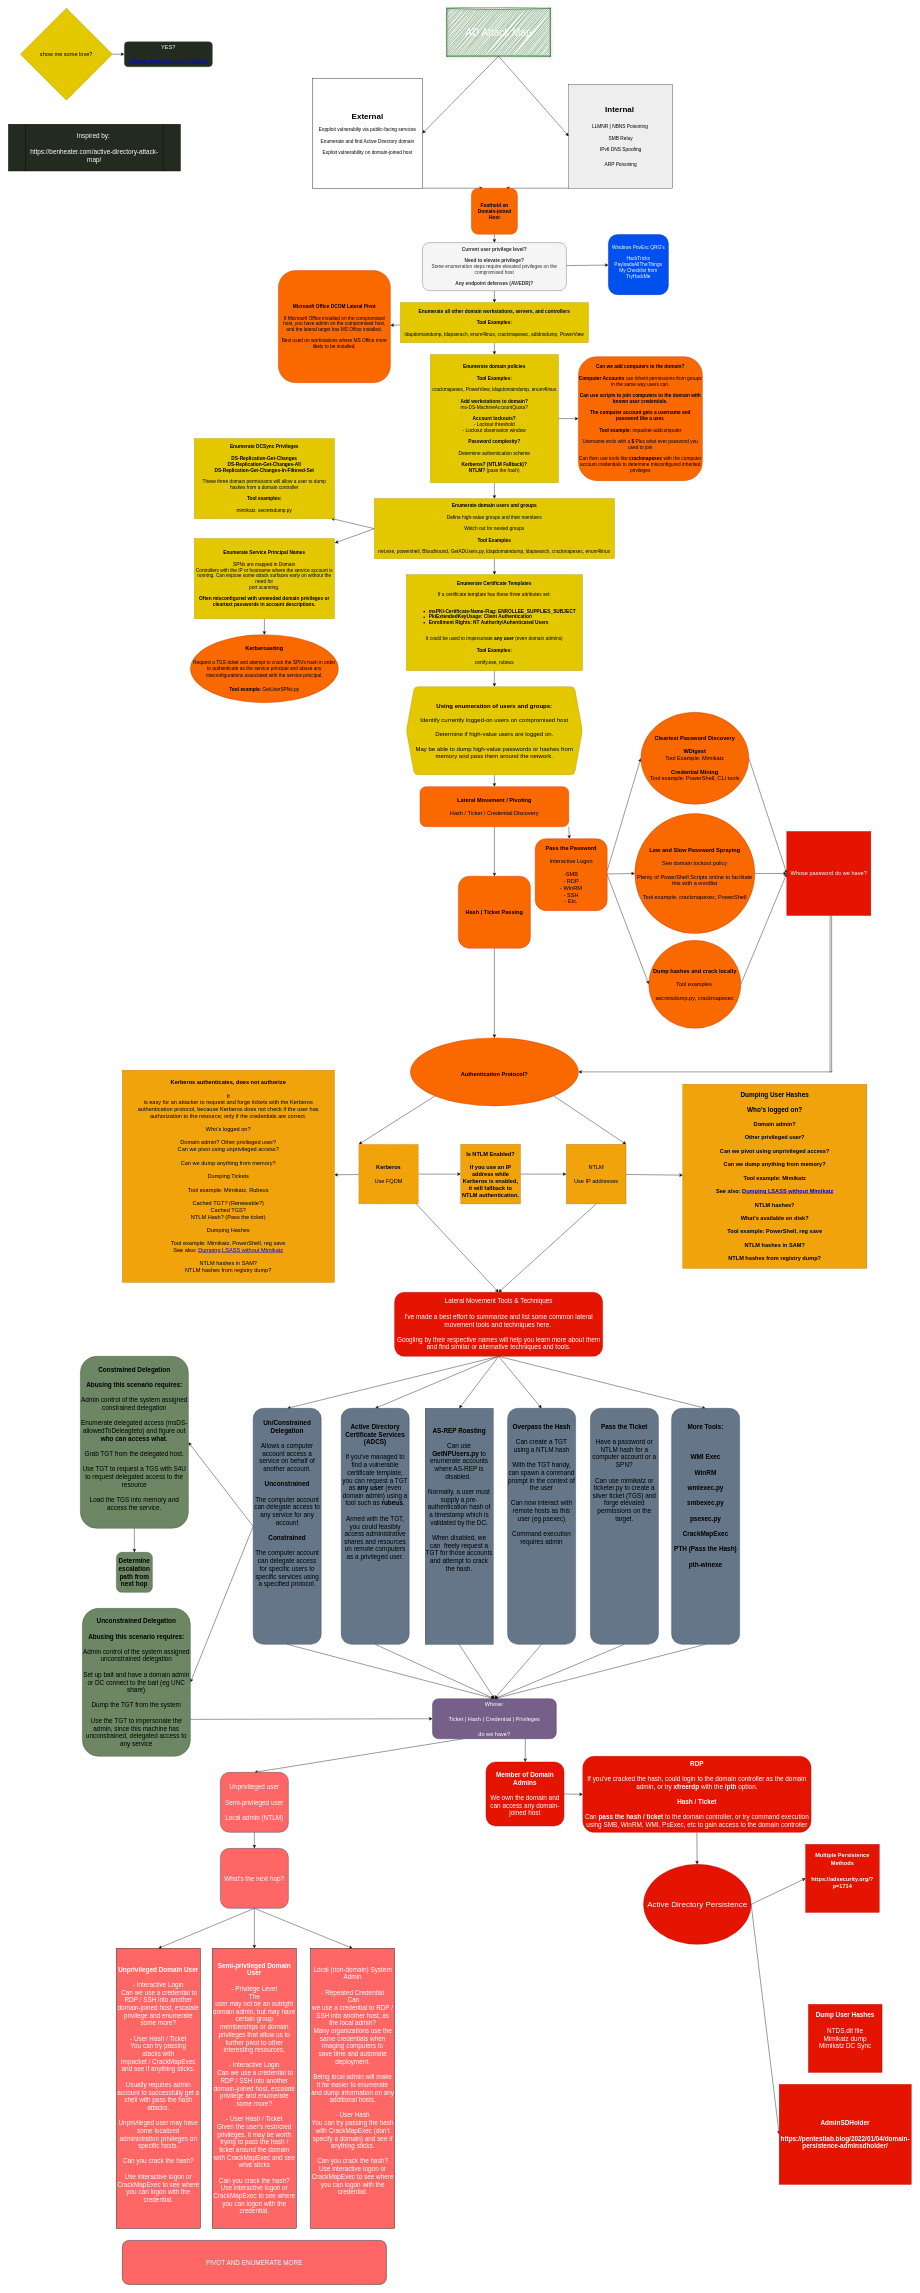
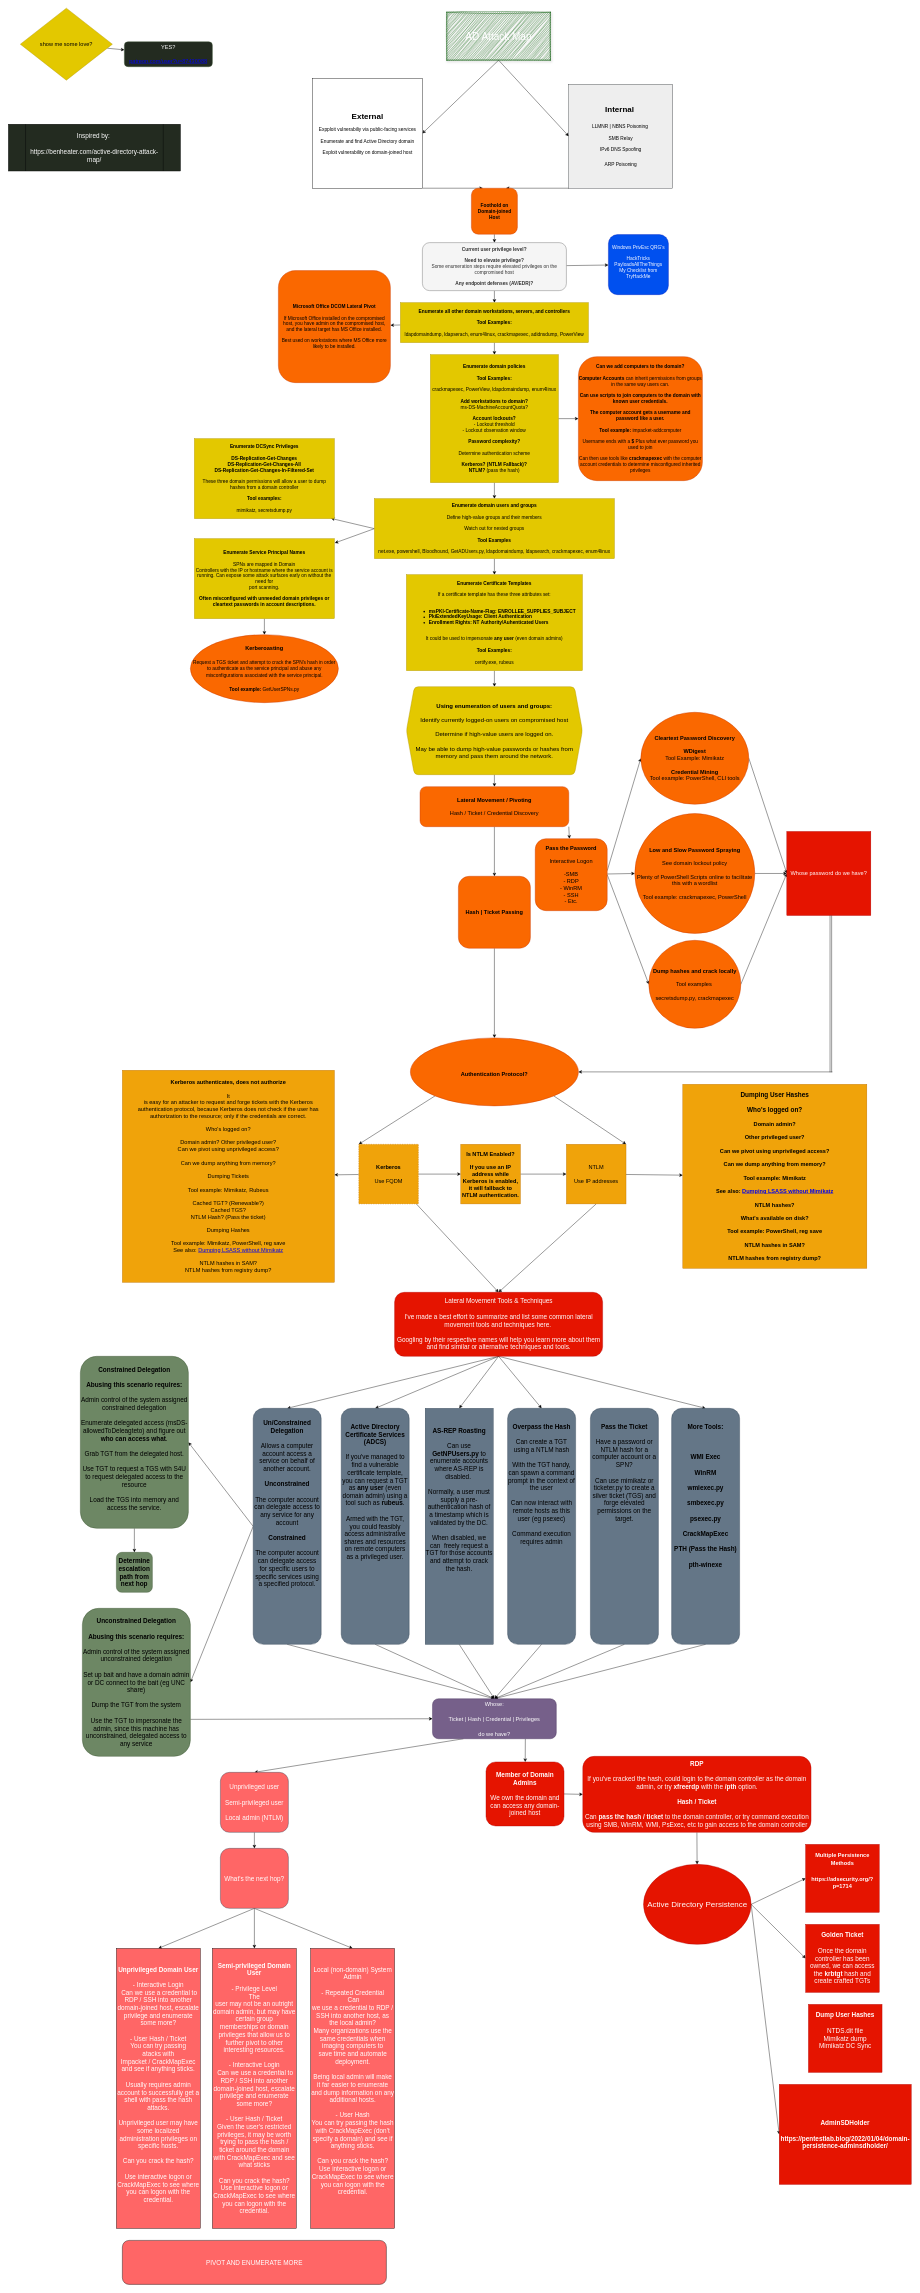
node "AD Attack Map": moved (498, 32) -> (498, 36)
node "show me some love?": size 92x92 -> 92x72
edge "Active Directory Persistence" -> "Golden Ticket Once the domain controller has been owned, we can access the krbtgt hash and create crafted TGTs": added
node "Golden Ticket Once the domain controller has been owned, we can access the krbtgt hash and create crafted TGTs": added
